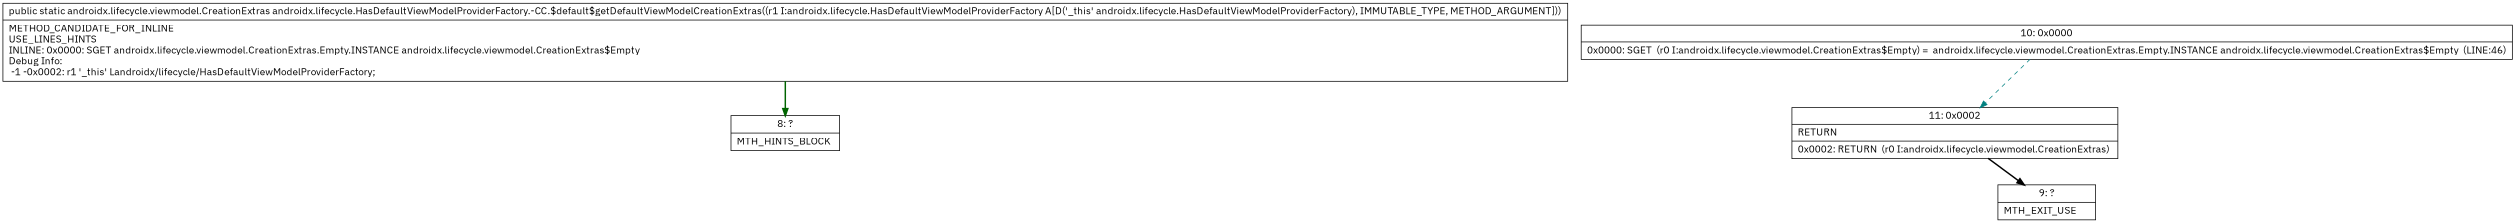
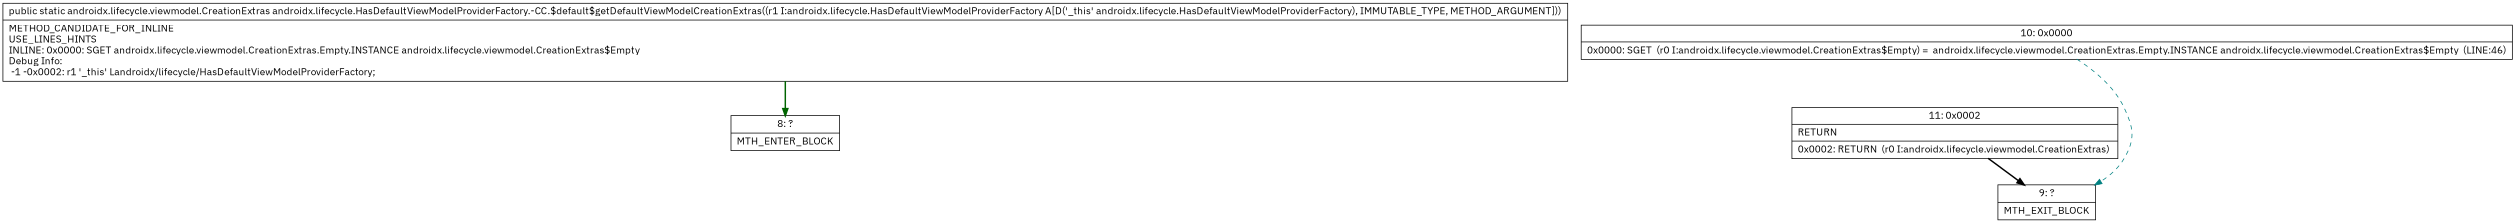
edge "10: 0x0000" -> "11: 0x0002": now "10: 0x0000" -> "9: ?"
node "8: ?": text "MTH_HINTS_BLOCK" -> "MTH_ENTER_BLOCK"
node "9: ?": text "MTH_EXIT_USE" -> "MTH_EXIT_BLOCK"
